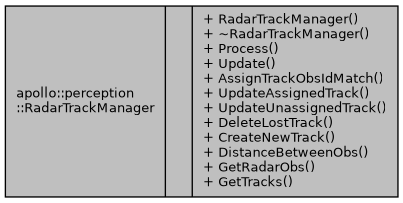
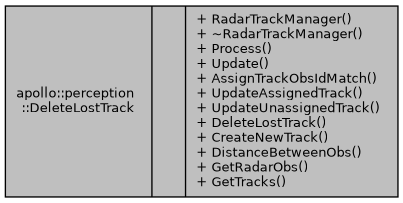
node "apollo::perception": text "::RadarTrackManager" -> "::DeleteLostTrack"
